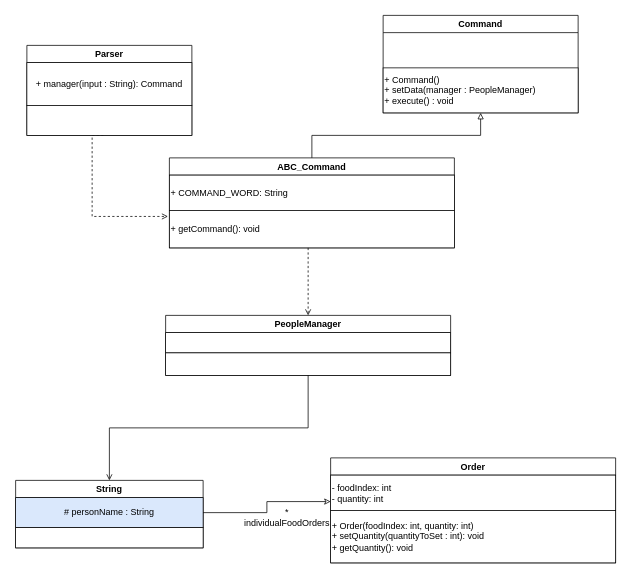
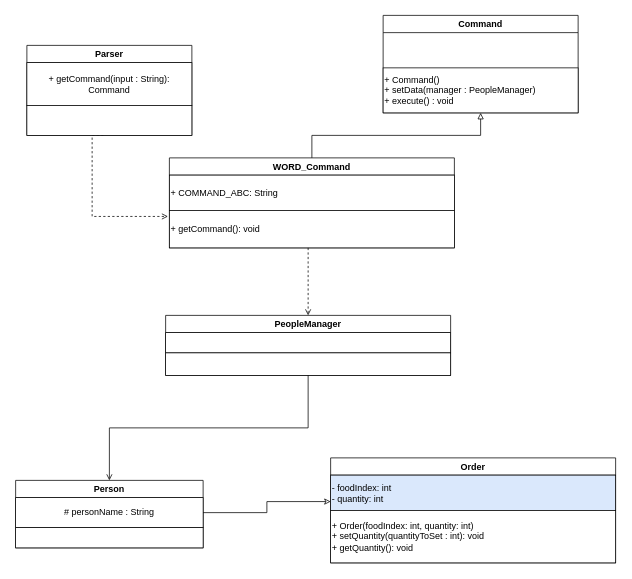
node "+ manager(input : String): Command": label "+ manager(input : String): Command" -> "+ getCommand(input : String): Command"
node "ABC_Command": label "ABC_Command" -> "WORD_Command"
node "+ COMMAND_WORD: String": label "+ COMMAND_WORD: String" -> "+ COMMAND_ABC: String"
node "String": label "String" -> "Person"
node "- foodIndex: int - quantity: int": fillcolor #ffffff -> #dae8fc
node "# personName : String": fillcolor #dae8fc -> #ffffff
node "* individualFoodOrders": removed
